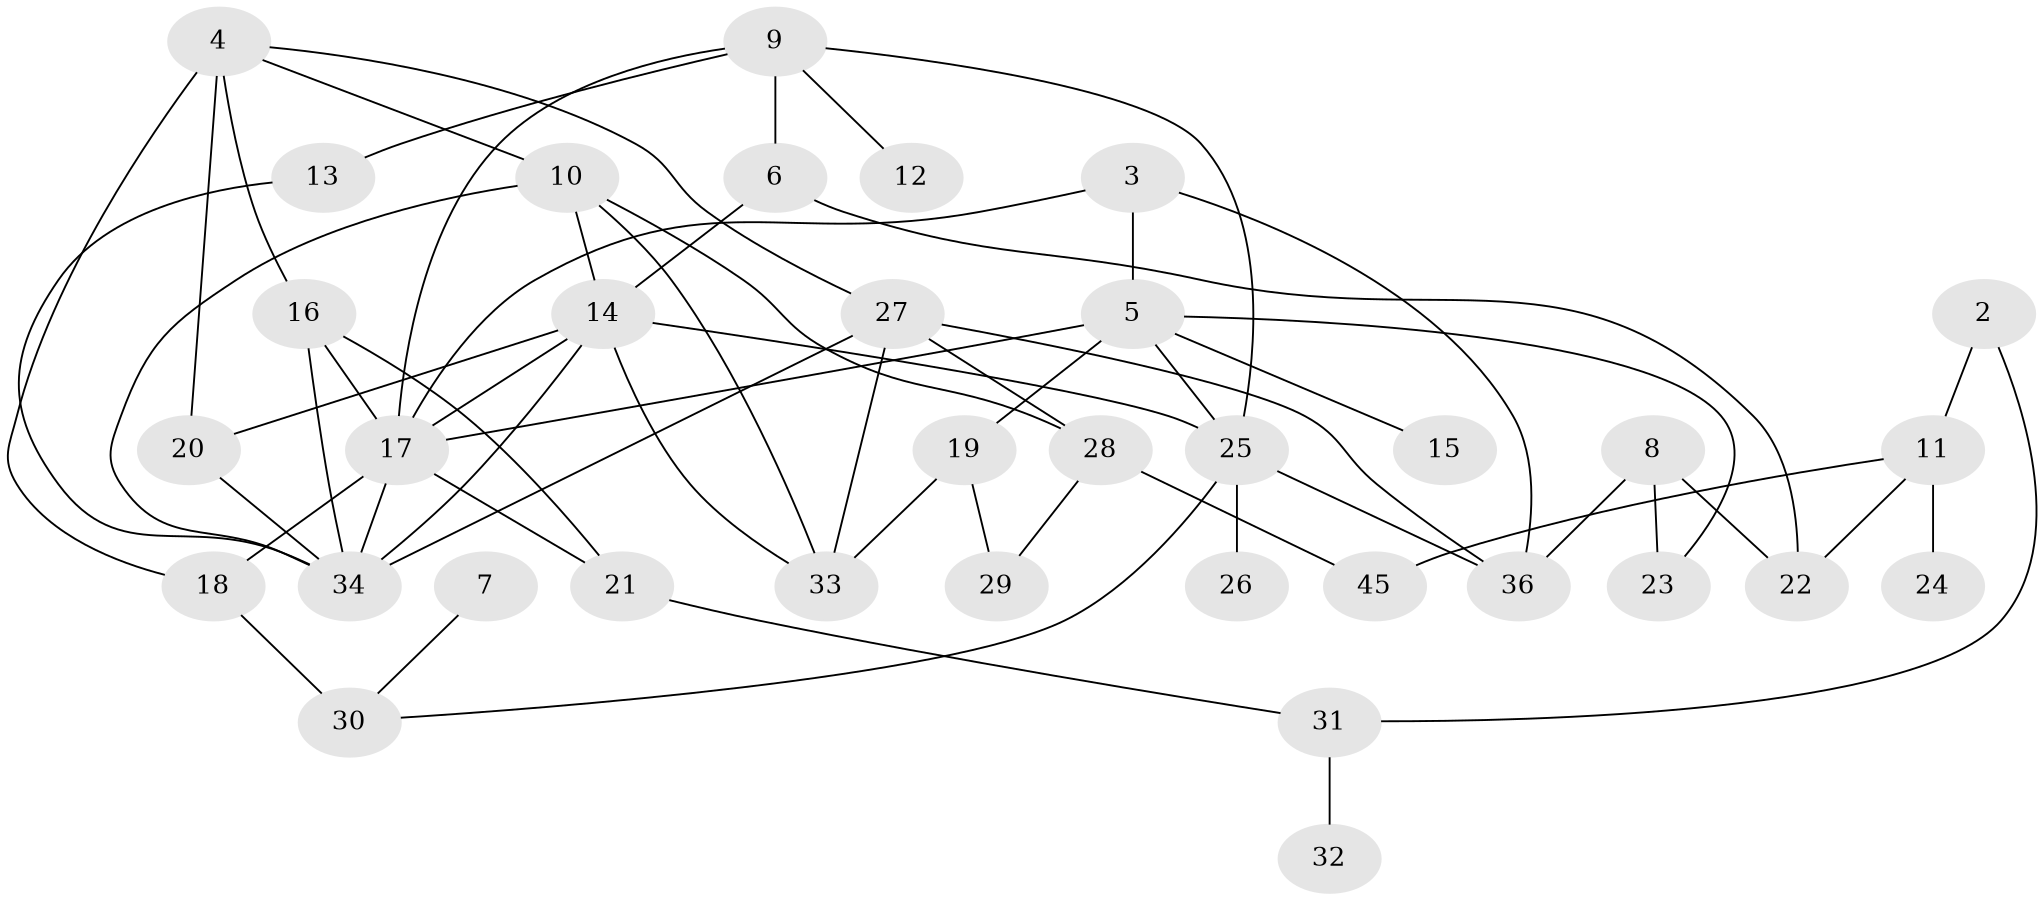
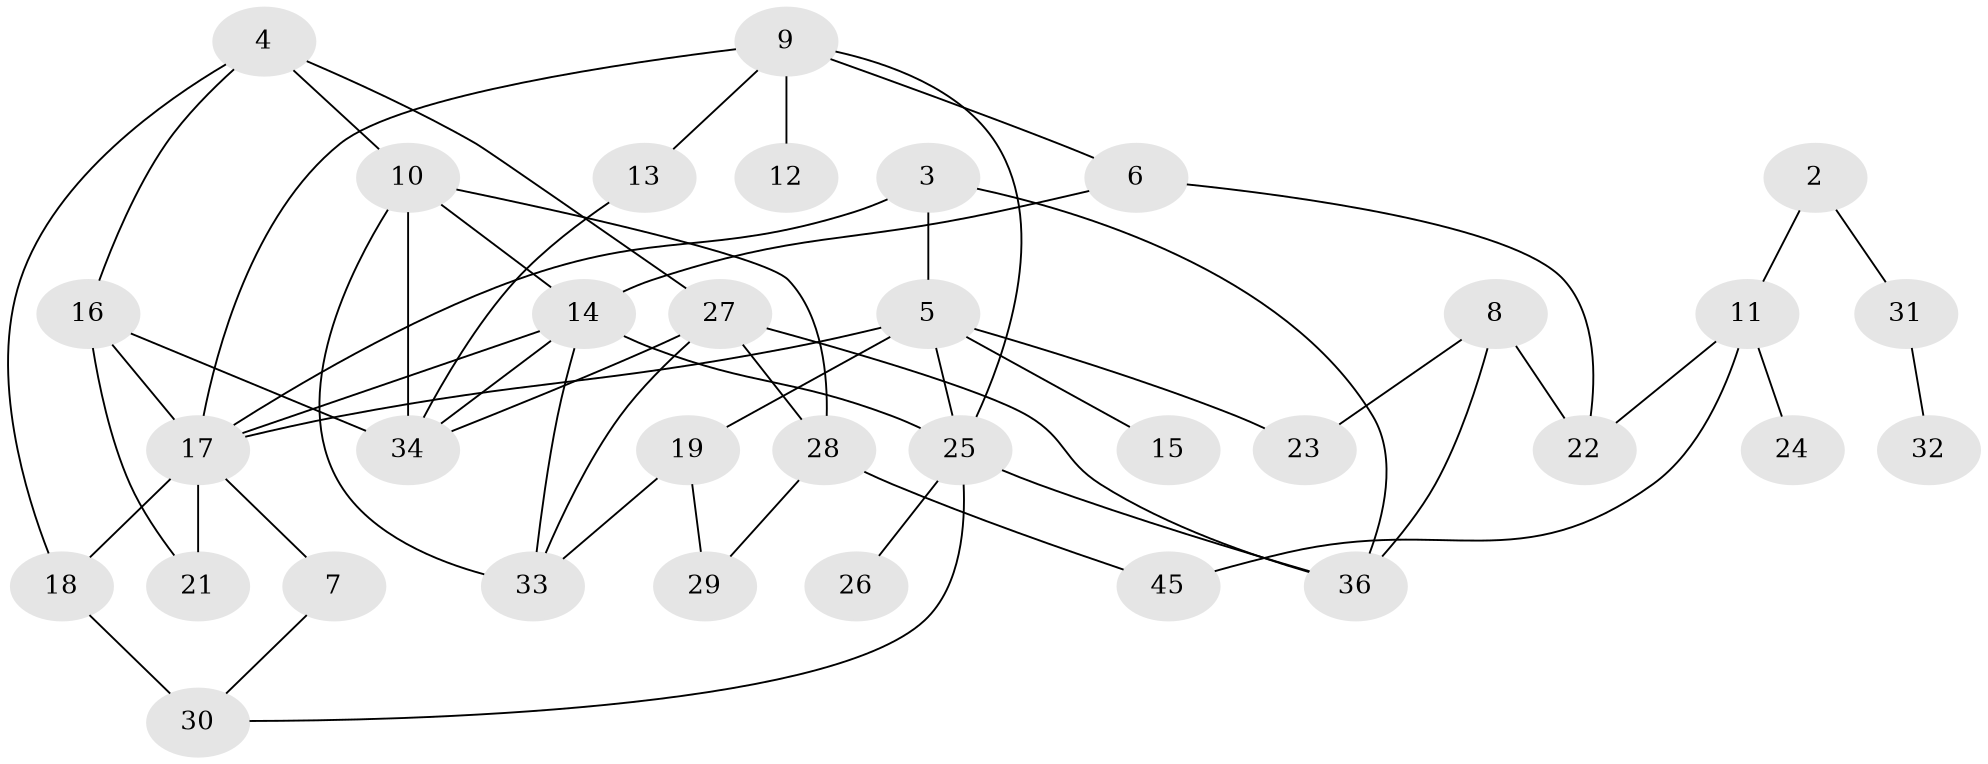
node "20": removed
edge "17" -- "34": now "17" -- "7"
edge "21" -- "31": removed
